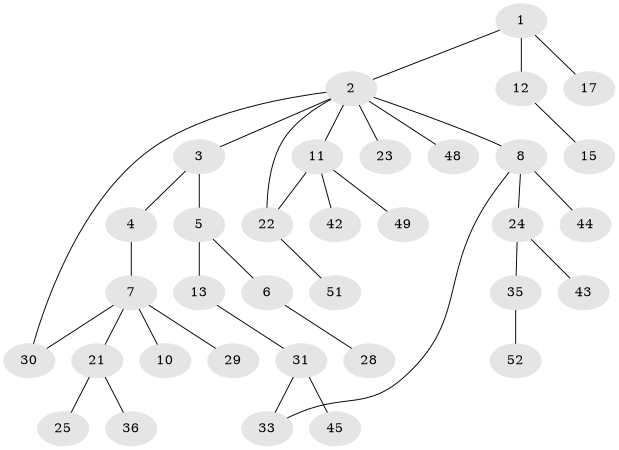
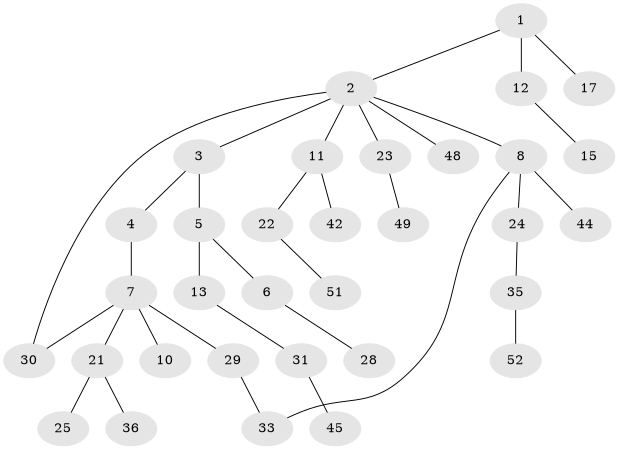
edge "2" -- "22": removed
edge "11" -- "49": now "23" -- "49"
node "43": removed
edge "31" -- "33": now "29" -- "33"
